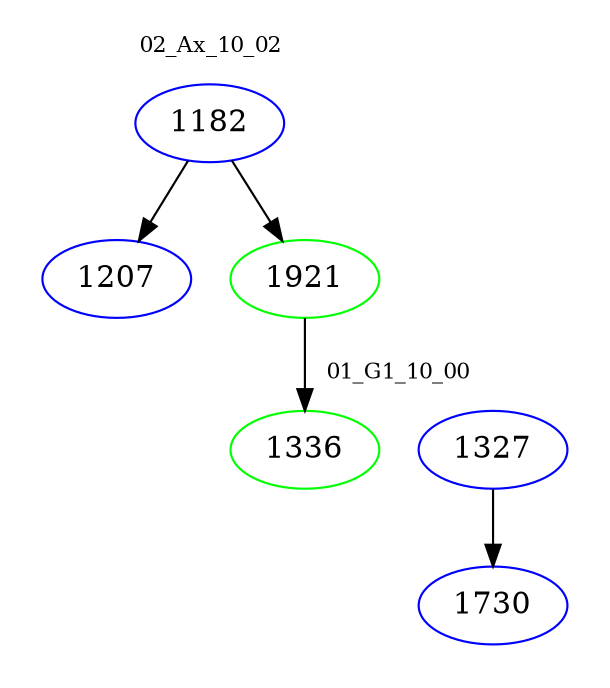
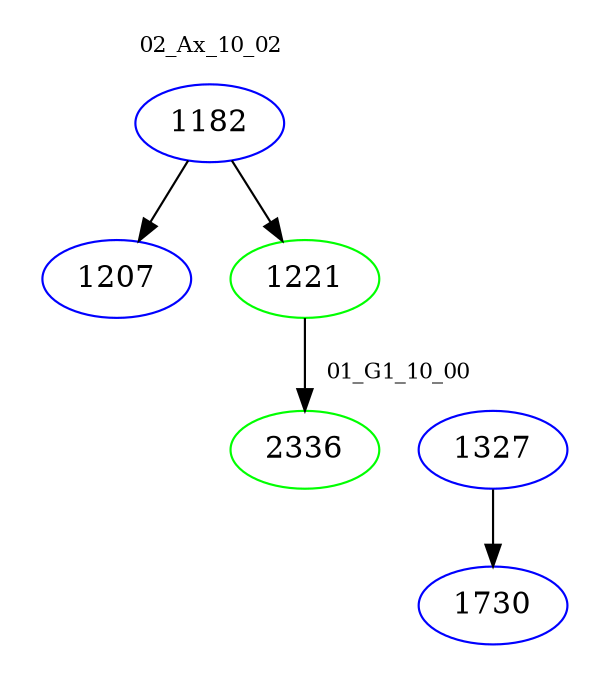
node "1921": label "1921" -> "1221"
node "1336": label "1336" -> "2336"
